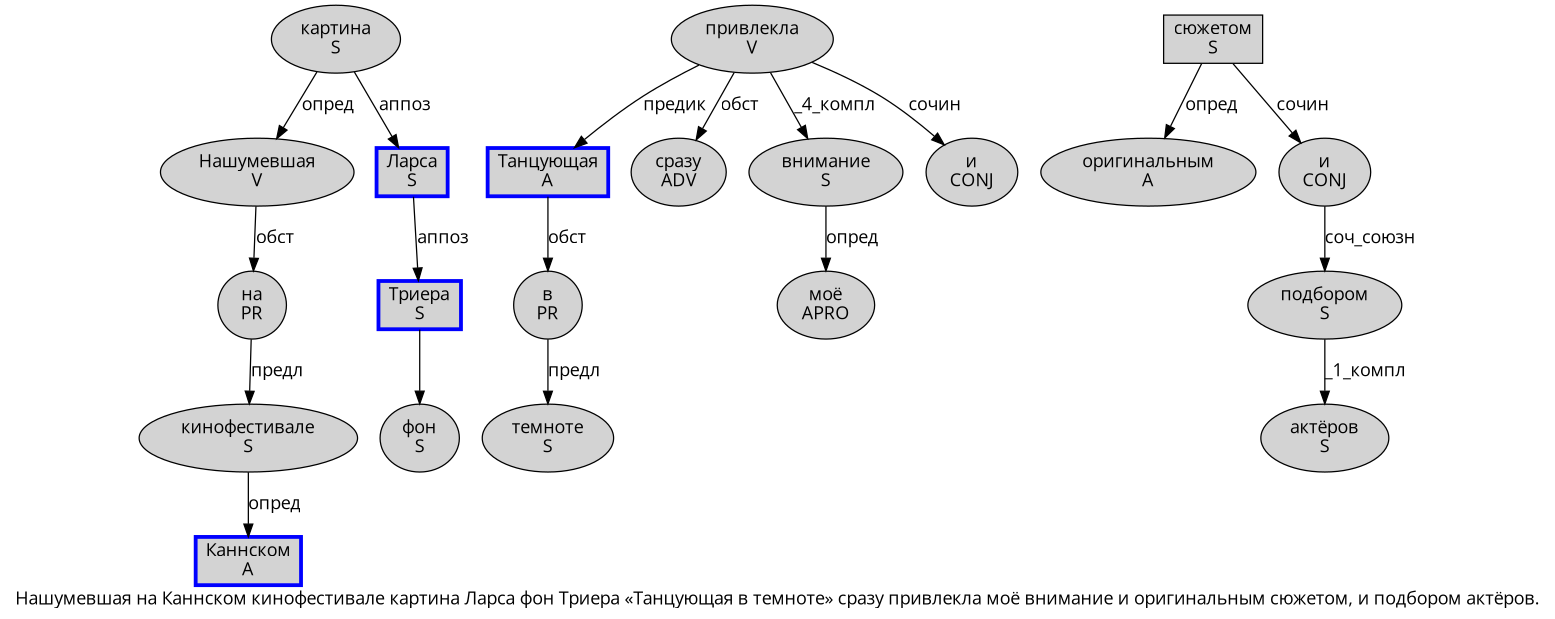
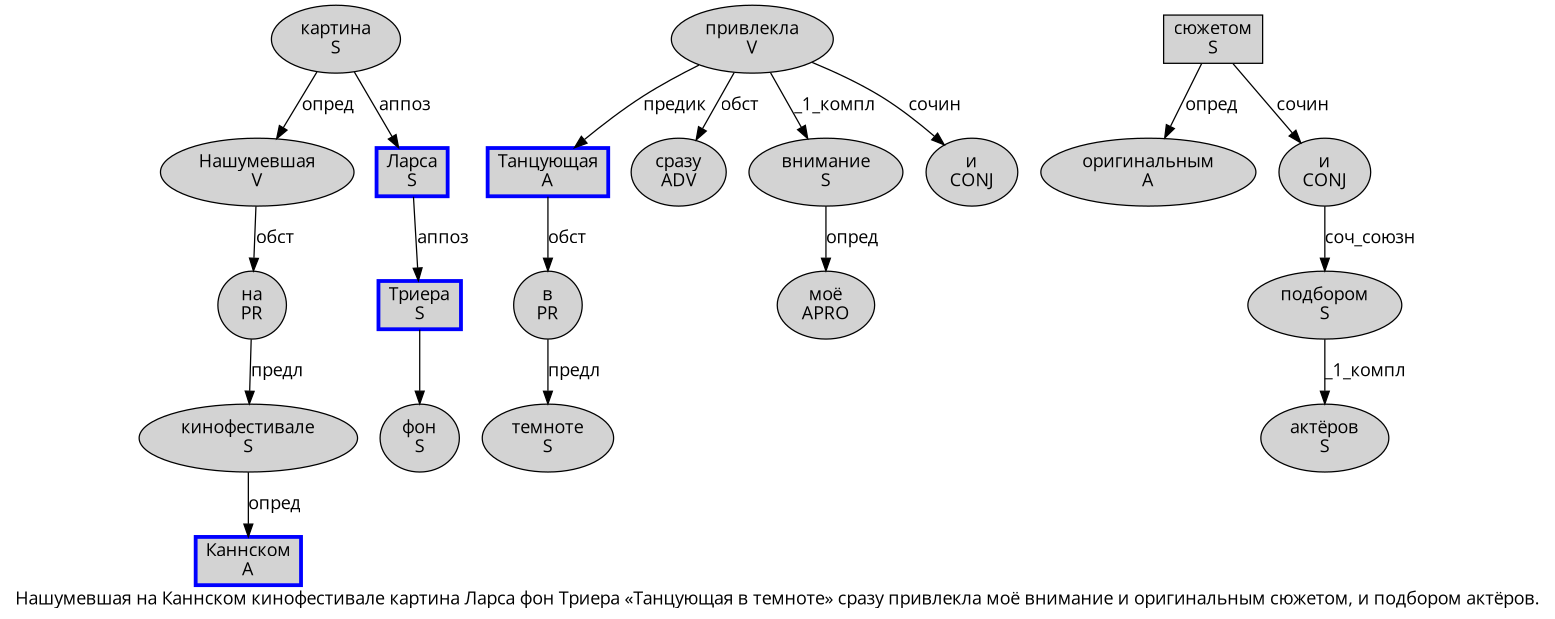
edge "привлекла V" -> "внимание S": label "_4_компл" -> "_1_компл"
